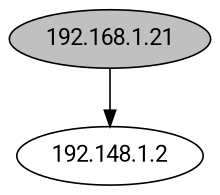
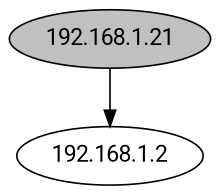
node "192.148.1.2": label "192.148.1.2" -> "192.168.1.2"
